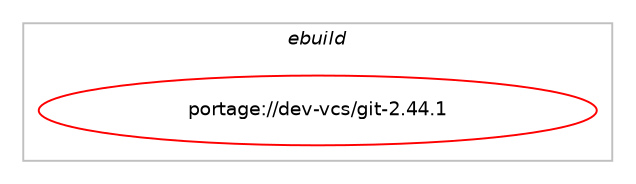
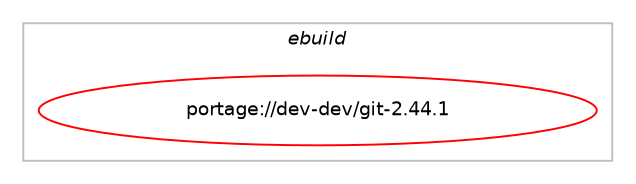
node "portage://dev-vcs/git-2.44.1": label "portage://dev-vcs/git-2.44.1" -> "portage://dev-dev/git-2.44.1"
